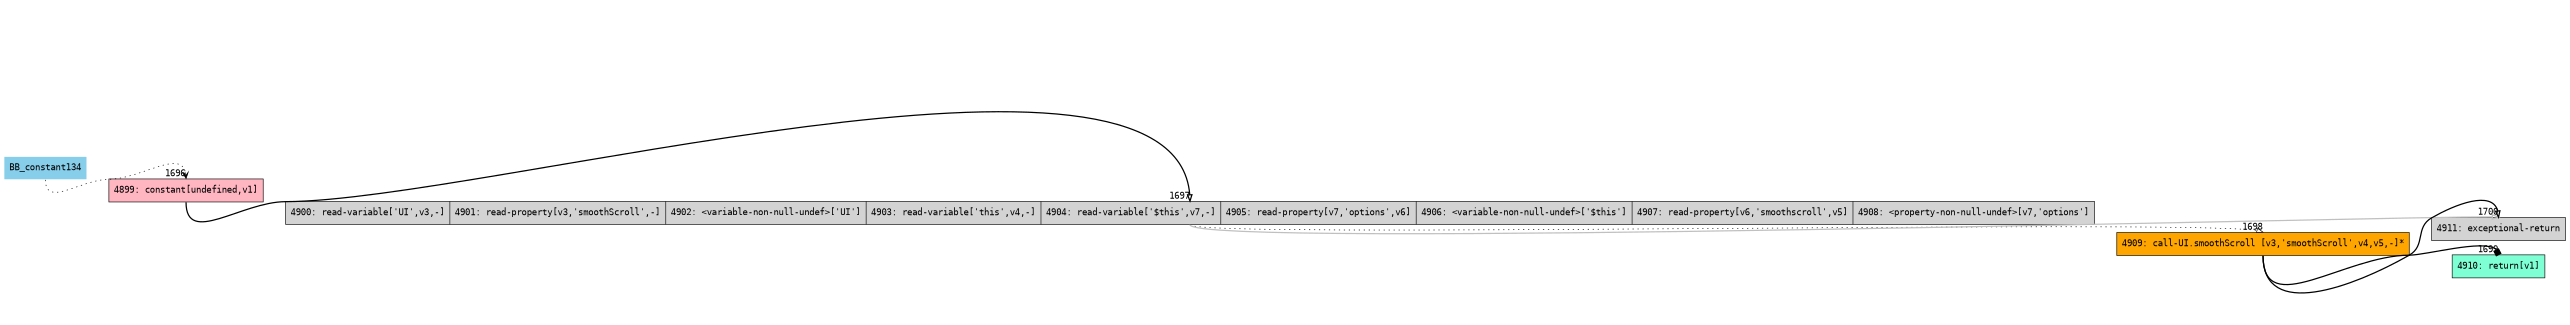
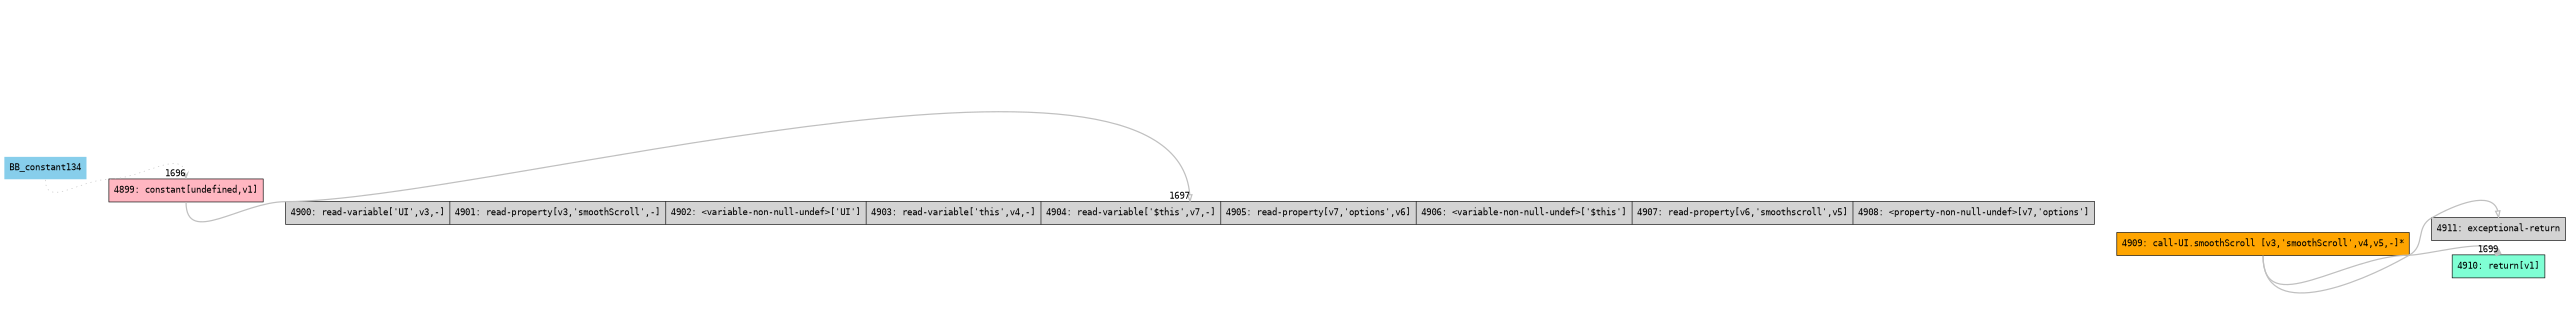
edge "4899: constant[undefined,v1]" -> "4900: read-variable['UI',v3,-]": color black -> gray
edge "BB_constant134" -> "4899: constant[undefined,v1]": color black -> gray
edge "4900: read-variable['UI',v3,-]" -> "4911: exceptional-return": removed
edge "4900: read-variable['UI',v3,-]" -> "4909: call-UI.smoothScroll [v3,'smoothScroll',v4,v5,-]*": removed
edge "4909: call-UI.smoothScroll [v3,'smoothScroll',v4,v5,-]*" -> "4910: return[v1]": color black -> gray
edge "4909: call-UI.smoothScroll [v3,'smoothScroll',v4,v5,-]*" -> "4911: exceptional-return": color black -> gray
